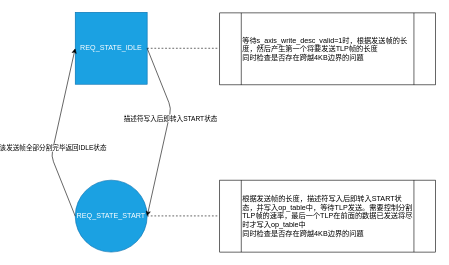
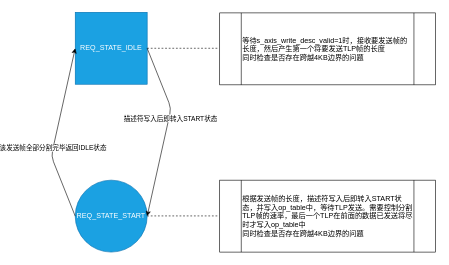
node "等待s_axis_write_desc_valid=1时，根据发送帧的长度，然后产生第一个将要发送TLP帧的长度 同时检查是否存在跨越4KB边界的问题": label "等待s_axis_write_desc_valid=1时，根据发送帧的长度，然后产生第一个将要发送TLP帧的长度 同时检查是否存在跨越4KB边界的问题" -> "等待s_axis_write_desc_valid=1时，接收要发送帧的长度，然后产生第一个将要发送TLP帧的长度 同时检查是否存在跨越4KB边界的问题"
